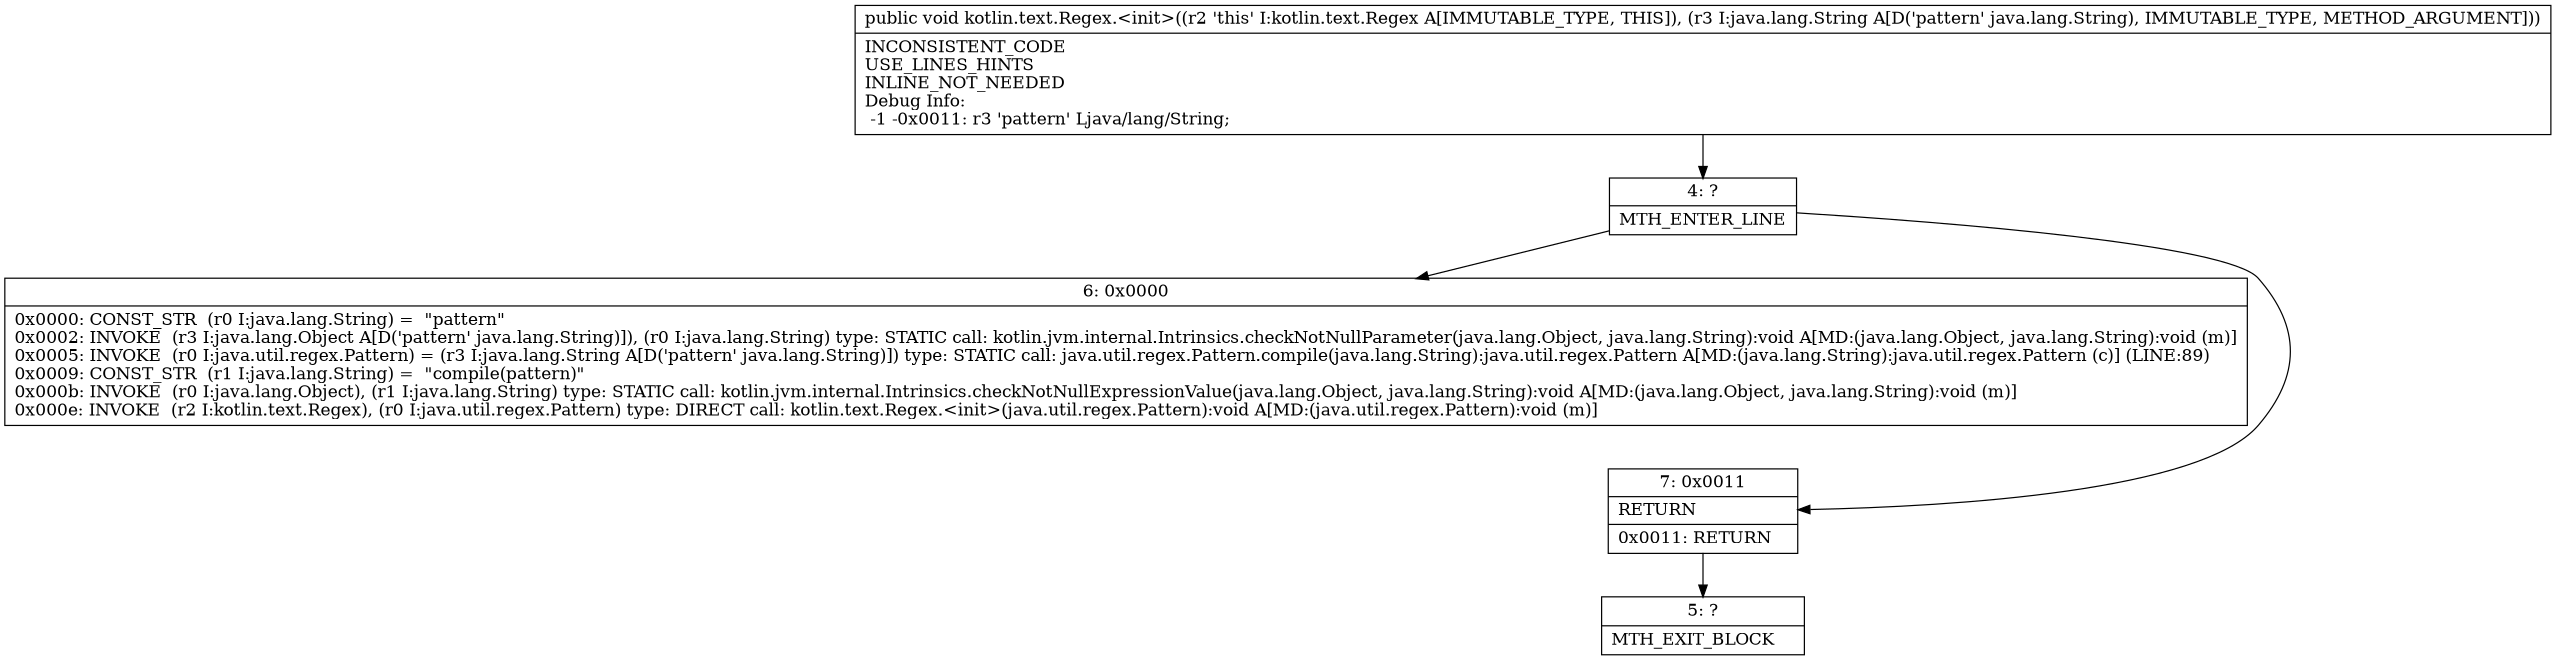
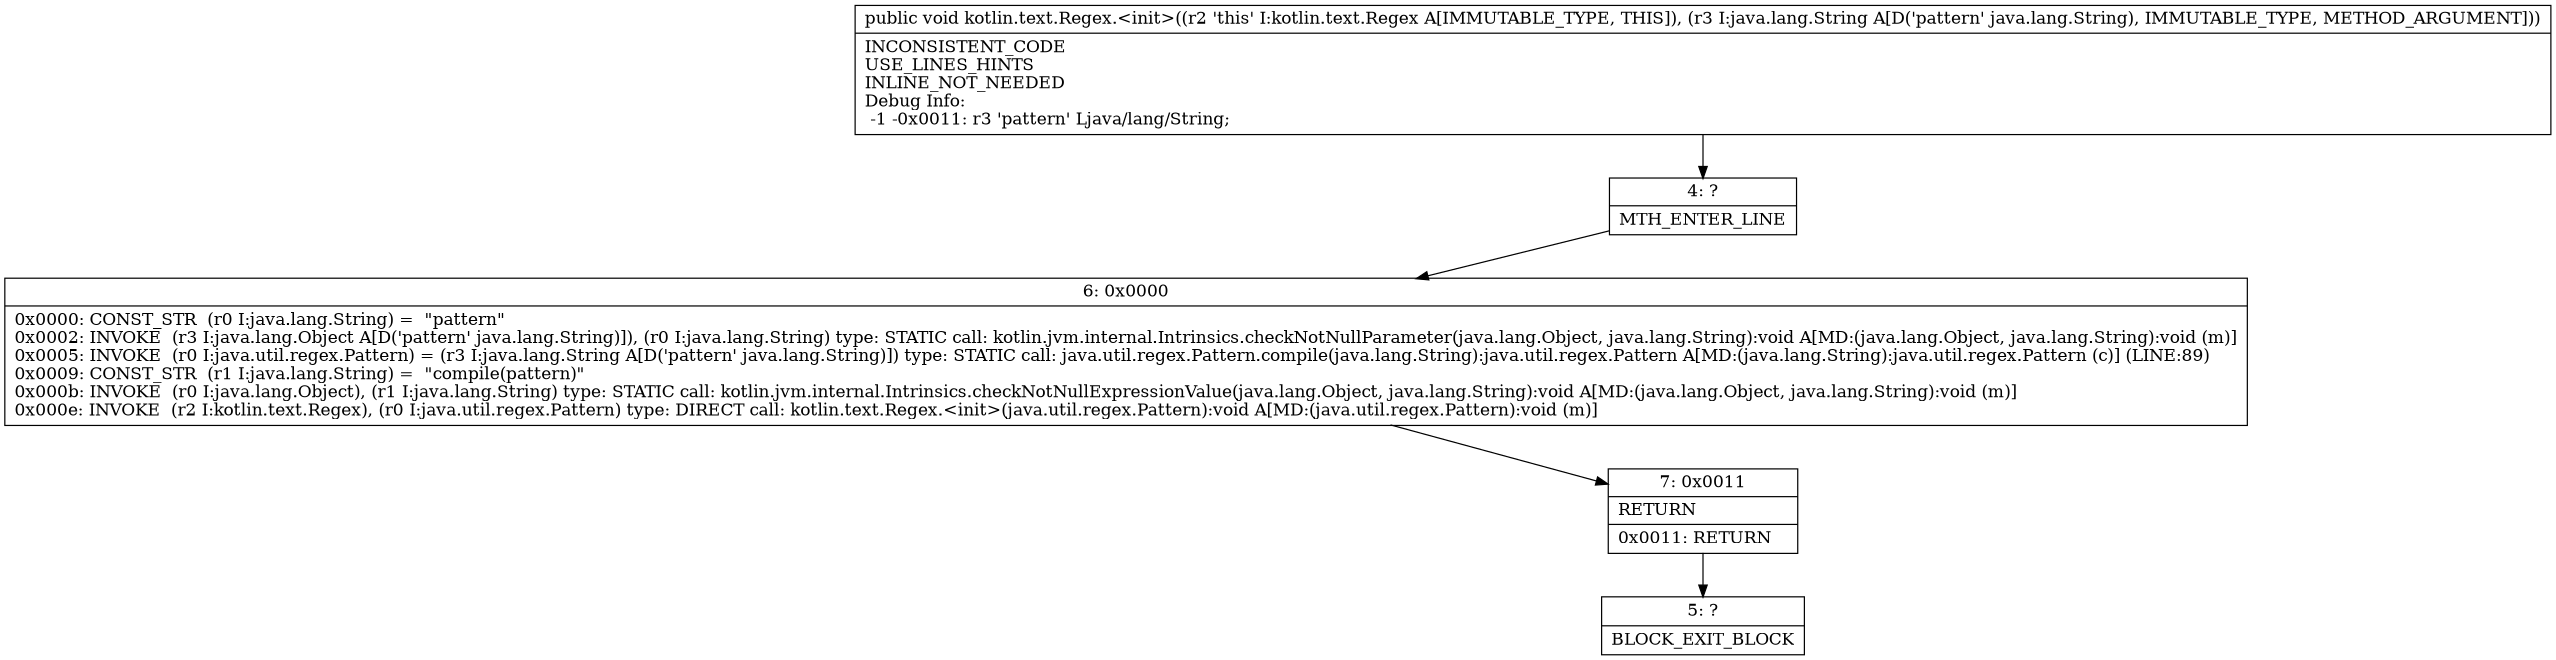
edge "4: ?" -> "7: 0x0011": now "6: 0x0000" -> "7: 0x0011"
node "5: ?": text "MTH_EXIT_BLOCK" -> "BLOCK_EXIT_BLOCK"
